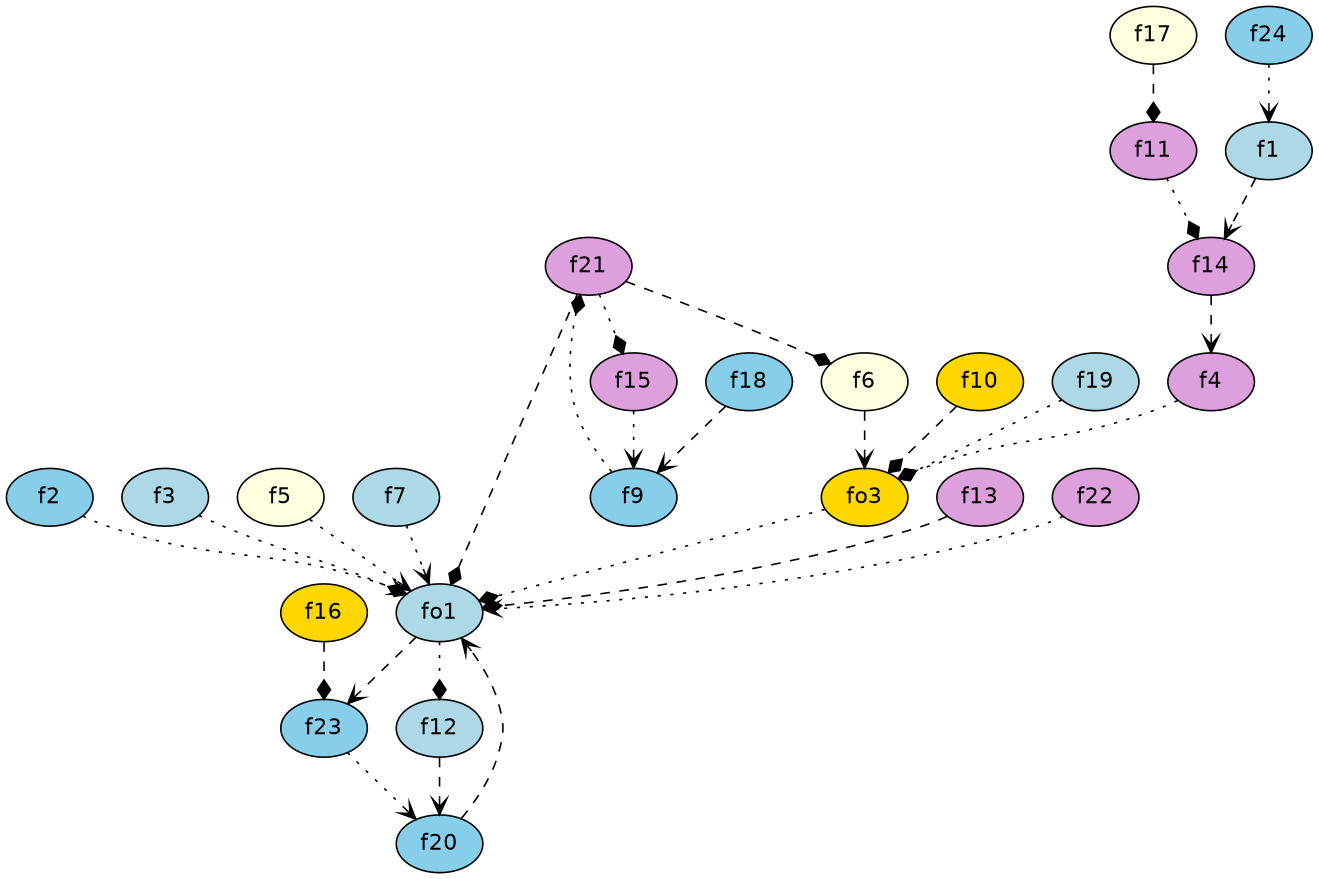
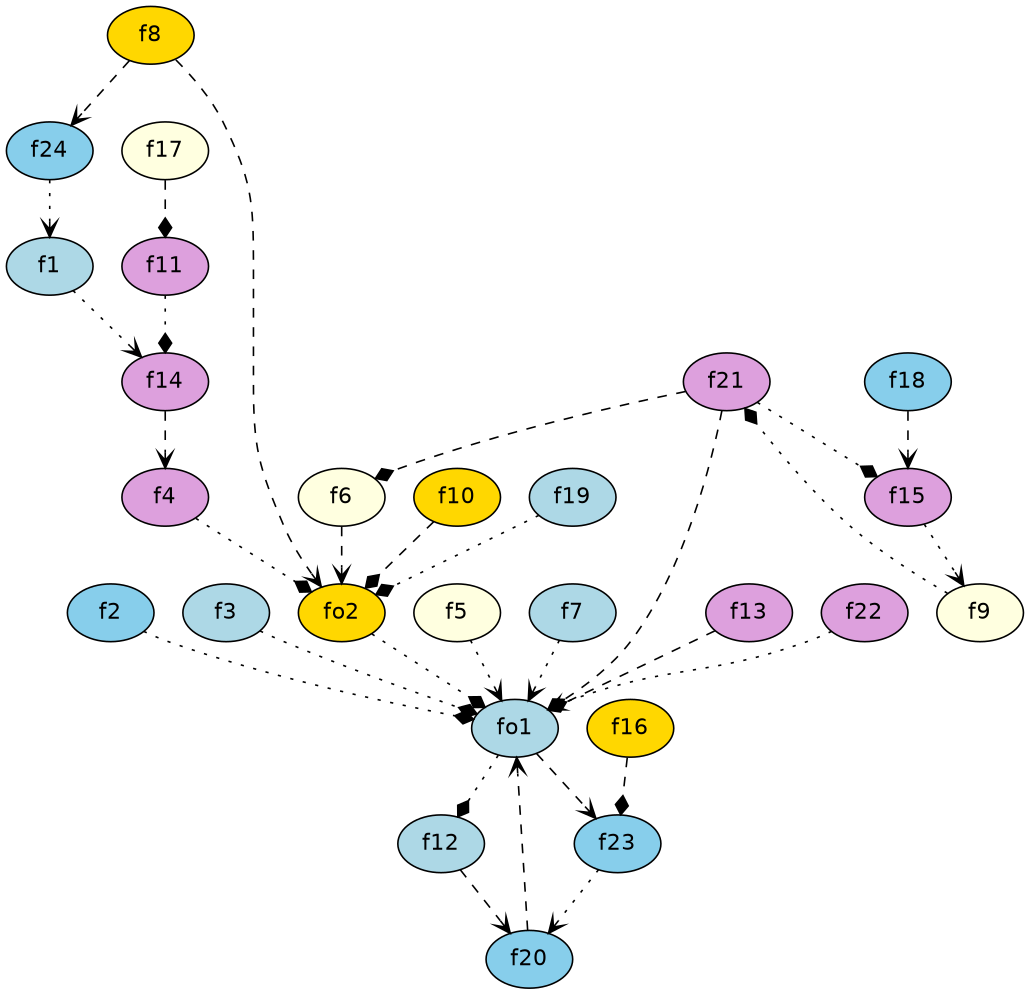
node "f8": added
edge "f1" -> "f14": style dashed -> dotted
edge "f18" -> "f9": now "f18" -> "f15"
node "f9": fillcolor skyblue -> lightyellow
node "fo3": label "fo3" -> "fo2"
edge "f2" -> "fo1": arrowhead vee -> diamond
